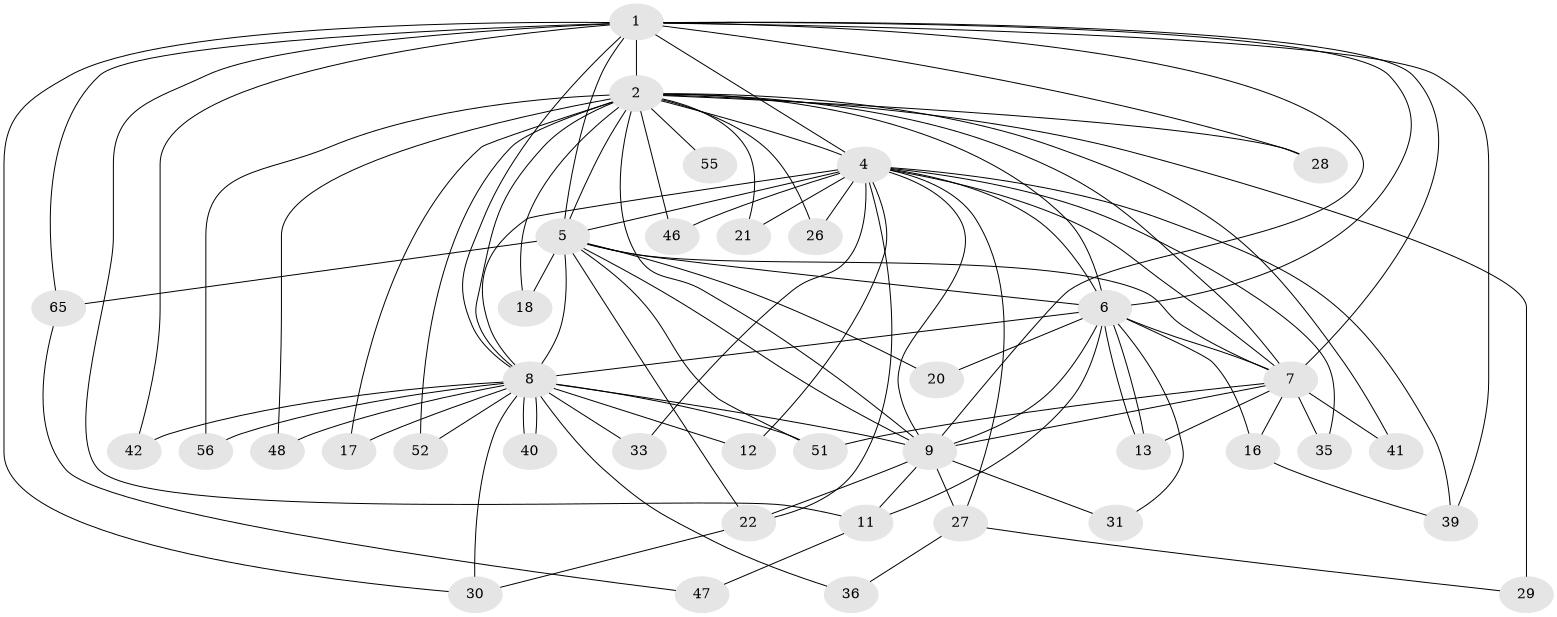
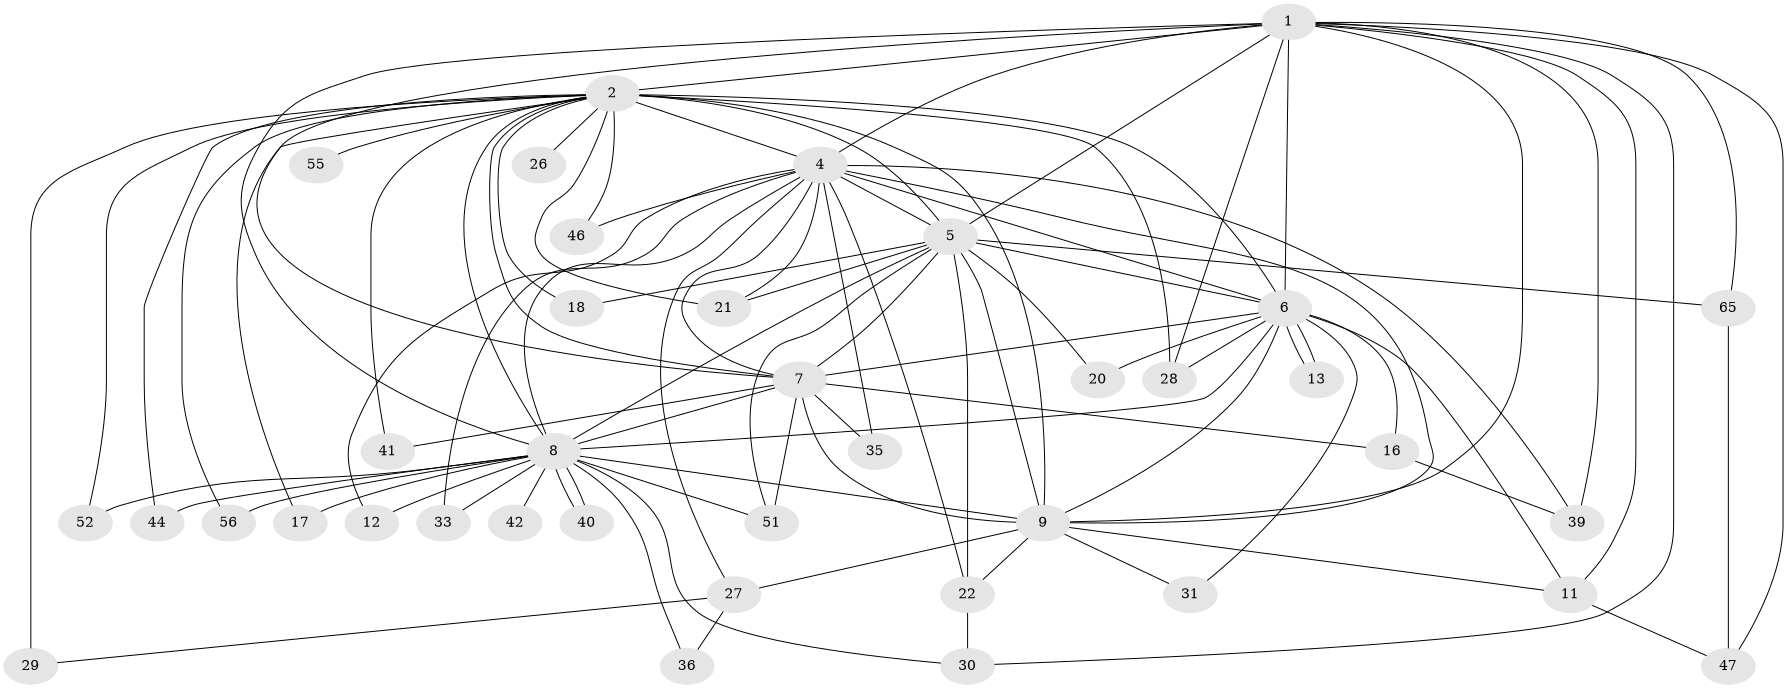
edge "1" -- "42": now "1" -- "47"
edge "4" -- "26": removed
edge "5" -- "21": added
edge "6" -- "28": added
edge "7" -- "13": now "7" -- "8"
node "48": label "48" -> "44"
